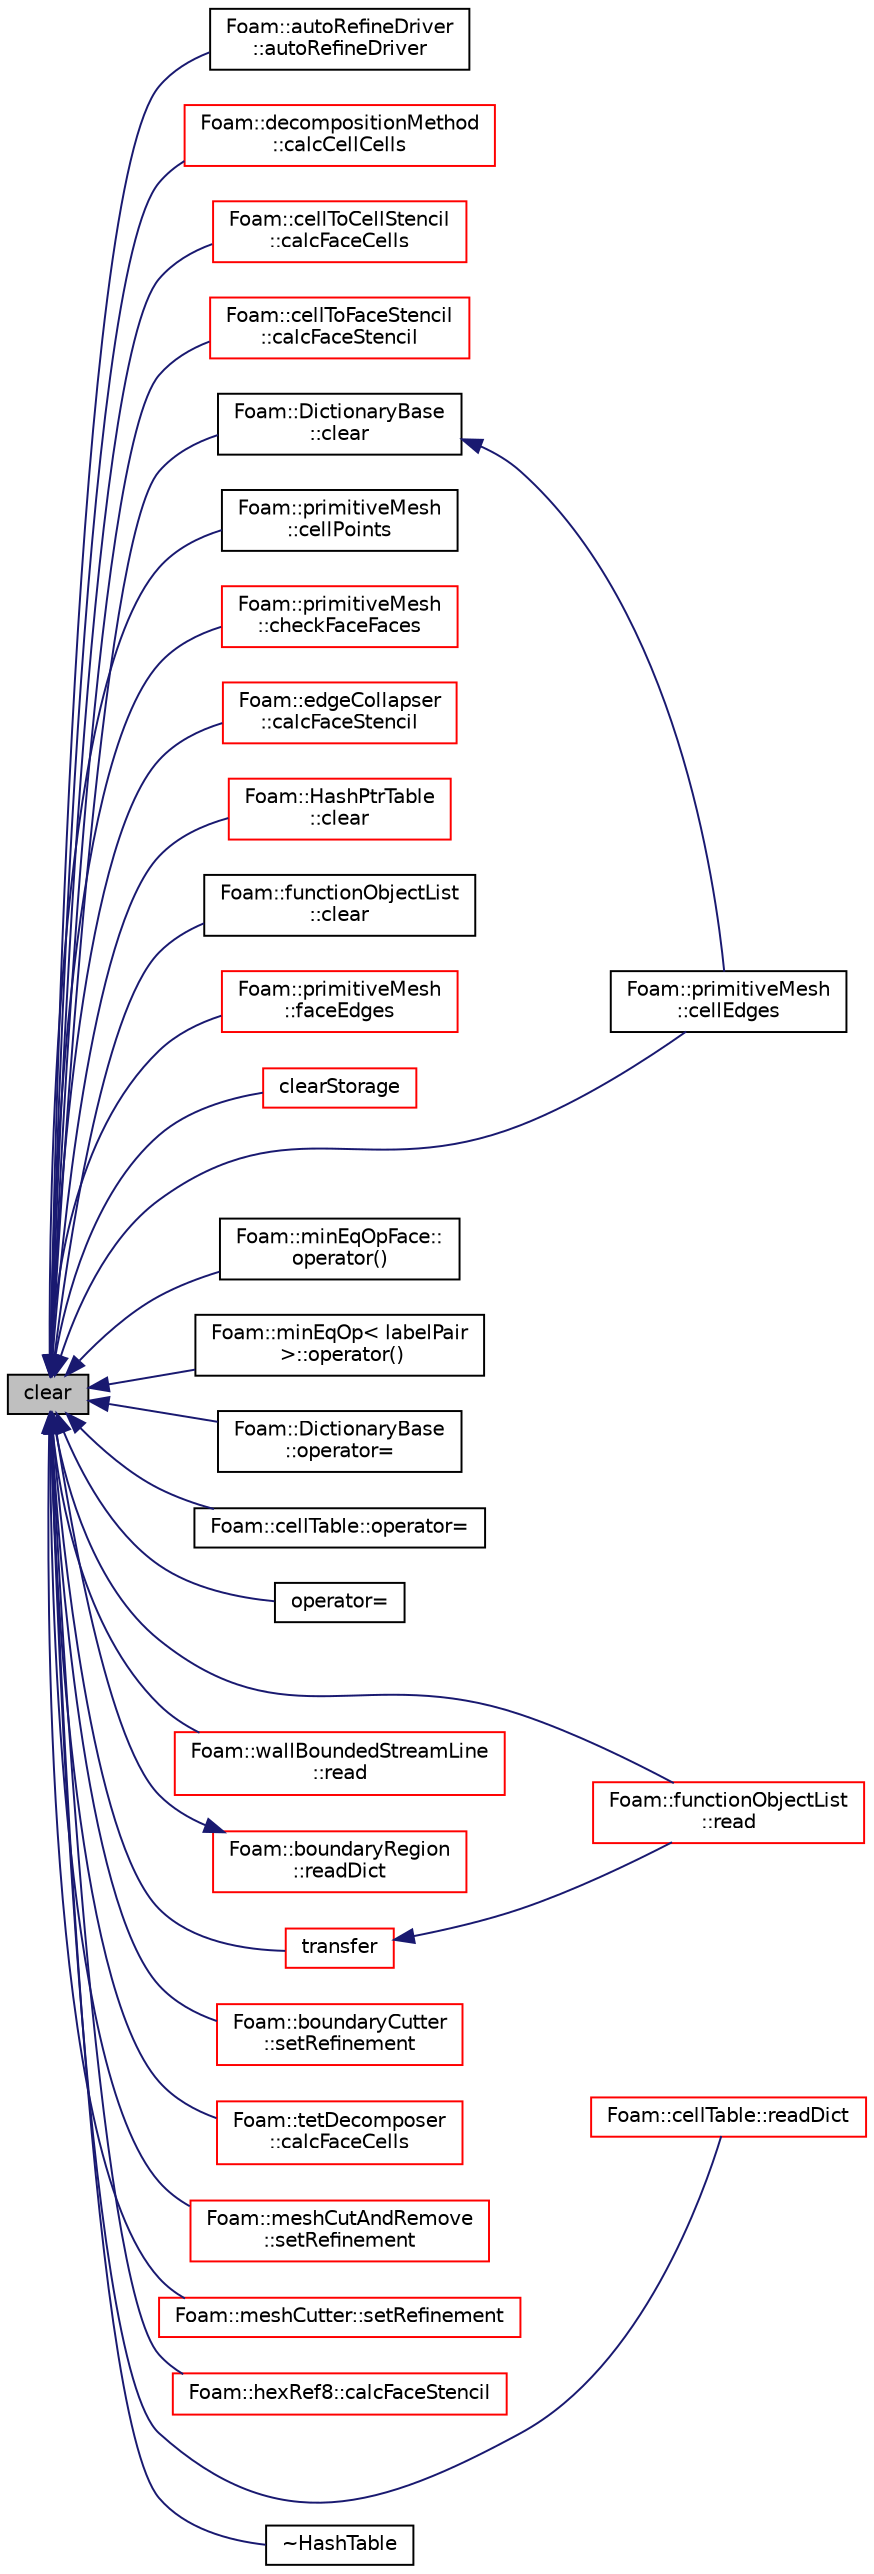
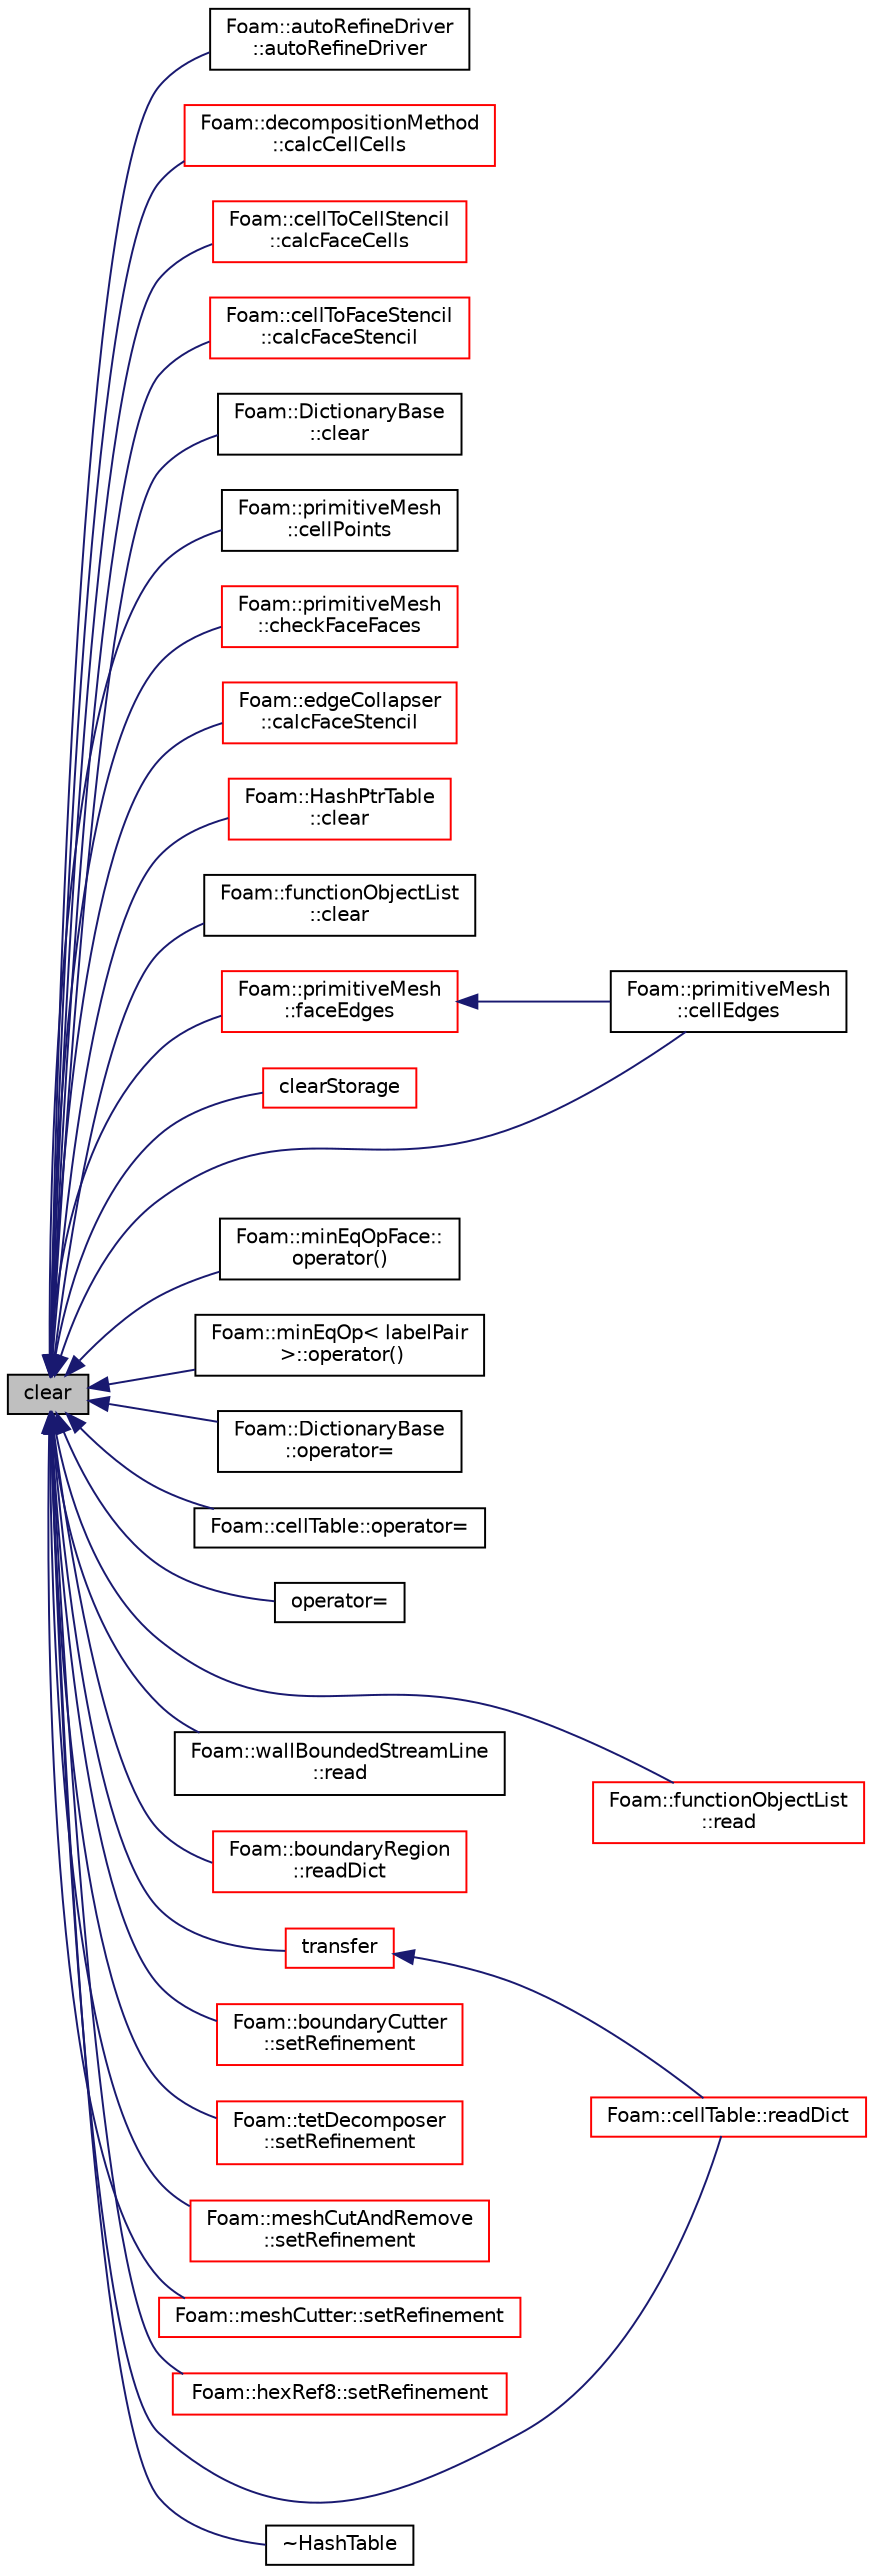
edge "Foam::primitiveMesh ::cellEdges" -> "Foam::DictionaryBase ::clear": now "Foam::primitiveMesh ::cellEdges" -> "Foam::primitiveMesh ::faceEdges"
edge "clear" -> "Foam::boundaryRegion ::readDict": reversed
node "Foam::wallBoundedStreamLine ::read": color red -> black
edge "Foam::functionObjectList ::read" -> "transfer": now "Foam::cellTable::readDict" -> "transfer"
node "Foam::tetDecomposer ::calcFaceCells": label "Foam::tetDecomposer ::calcFaceCells" -> "Foam::tetDecomposer ::setRefinement"
node "Foam::hexRef8::calcFaceStencil": label "Foam::hexRef8::calcFaceStencil" -> "Foam::hexRef8::setRefinement"
